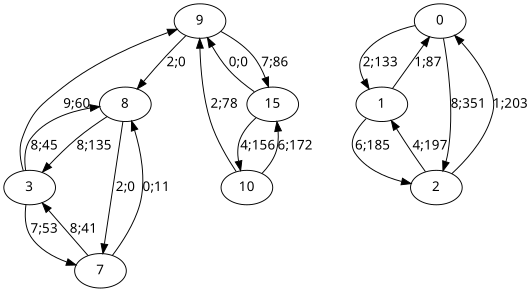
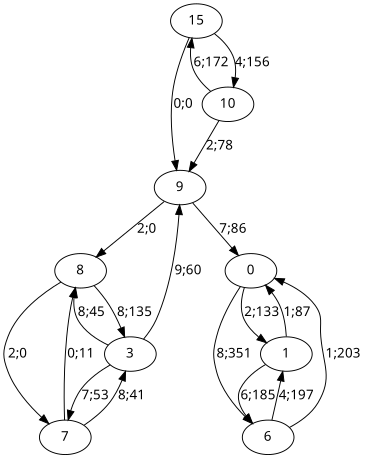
edge "9" -> "15": now "9" -> "0"
node "2": label "2" -> "6"
